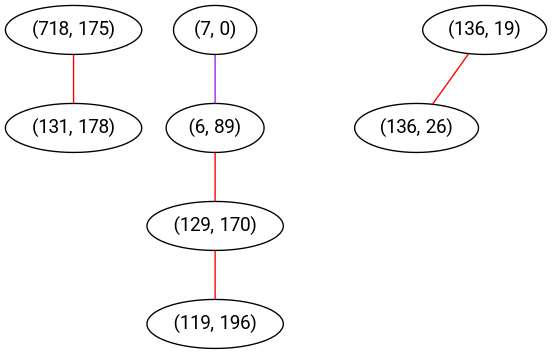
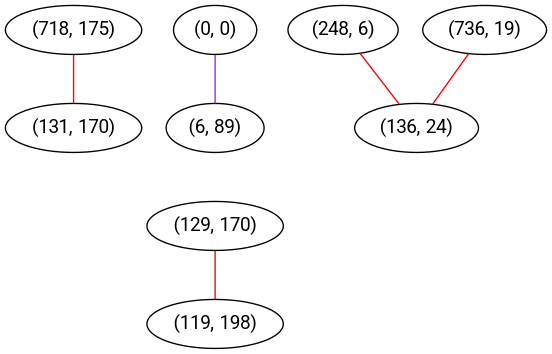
node "(7, 0)": label "(7, 0)" -> "(0, 0)"
node "(248, 6)": added
node "(136, 19)": label "(136, 19)" -> "(736, 19)"
node "(131, 178)": label "(131, 178)" -> "(131, 170)"
node "(136, 26)": label "(136, 26)" -> "(136, 24)"
edge "(6, 89)" -- "(129, 170)": removed
node "(119, 196)": label "(119, 196)" -> "(119, 198)"
